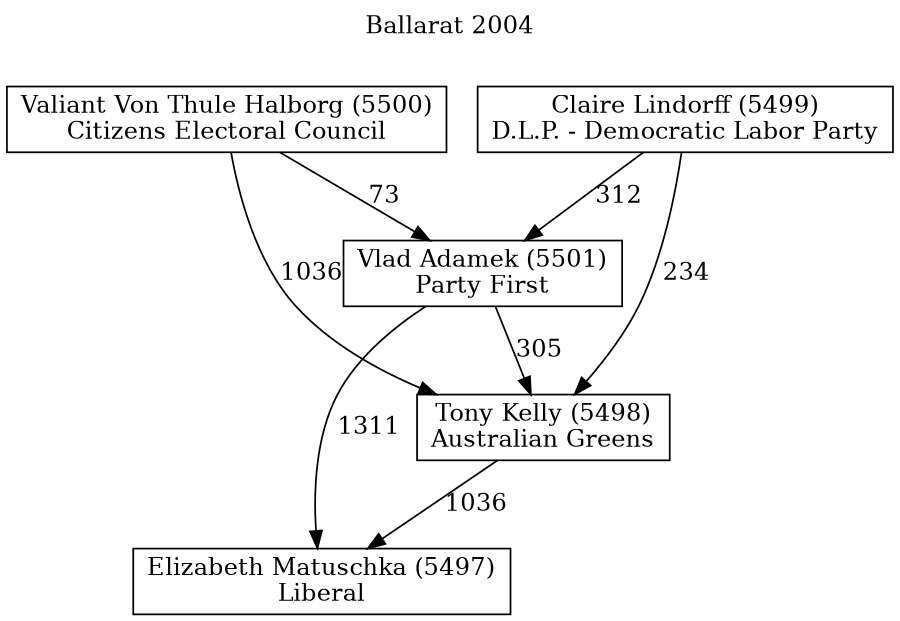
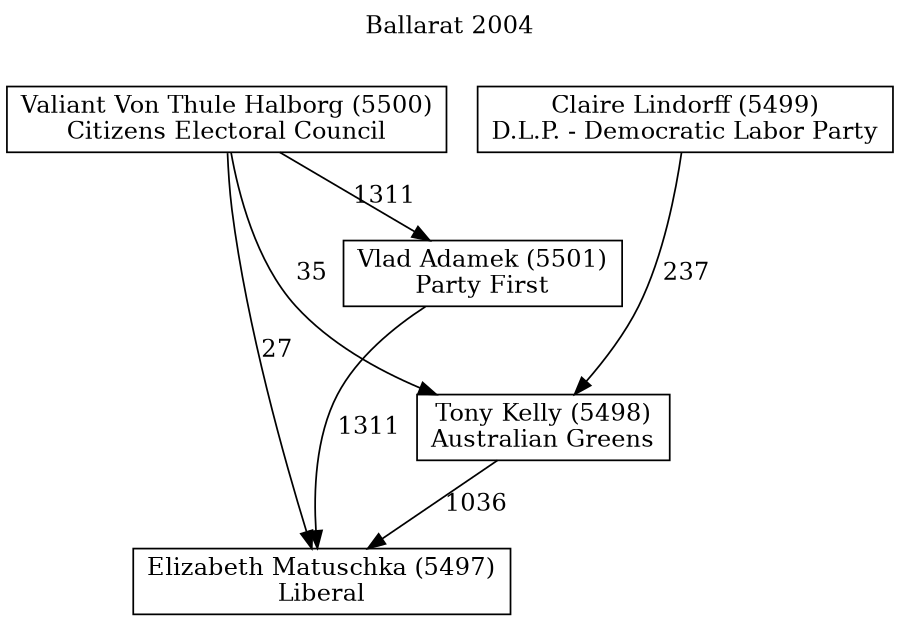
edge "Claire Lindorff (5499) D.L.P. - Democratic Labor Party" -> "Vlad Adamek (5501) Party First": removed, label "312"
edge "Valiant Von Thule Halborg (5500) Citizens Electoral Council" -> "Vlad Adamek (5501) Party First": label "73" -> "1311"
edge "Valiant Von Thule Halborg (5500) Citizens Electoral Council" -> "Tony Kelly (5498) Australian Greens": label "1036" -> "35"
edge "Claire Lindorff (5499) D.L.P. - Democratic Labor Party" -> "Tony Kelly (5498) Australian Greens": label "234" -> "237"
edge "Vlad Adamek (5501) Party First" -> "Tony Kelly (5498) Australian Greens": removed, label "305"
edge "Valiant Von Thule Halborg (5500) Citizens Electoral Council" -> "Elizabeth Matuschka (5497) Liberal": added, label "27"
